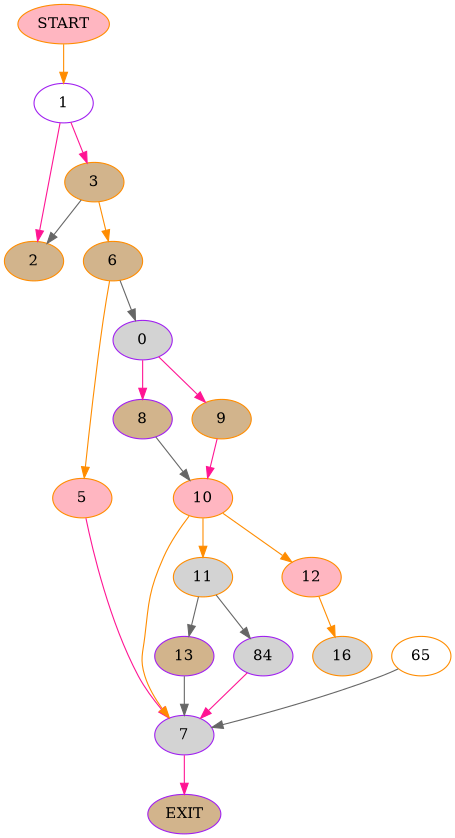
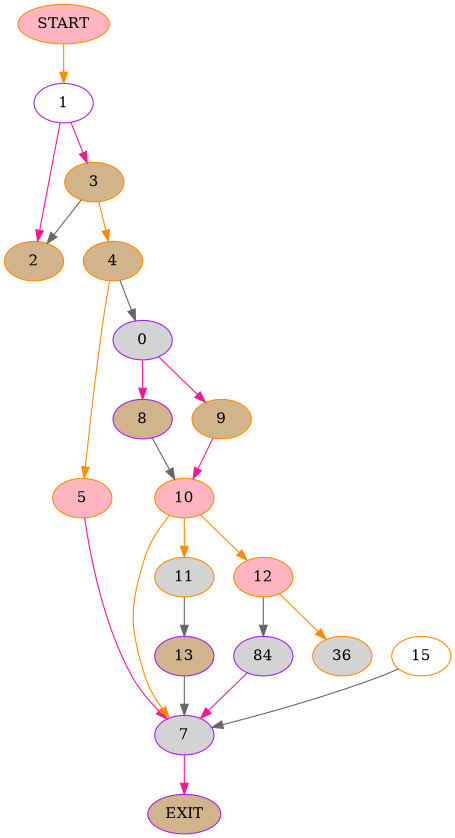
node "6": label "6" -> "4"
edge "11" -> "84": now "12" -> "84"
node "16": label "16" -> "36"
node "65": label "65" -> "15"
